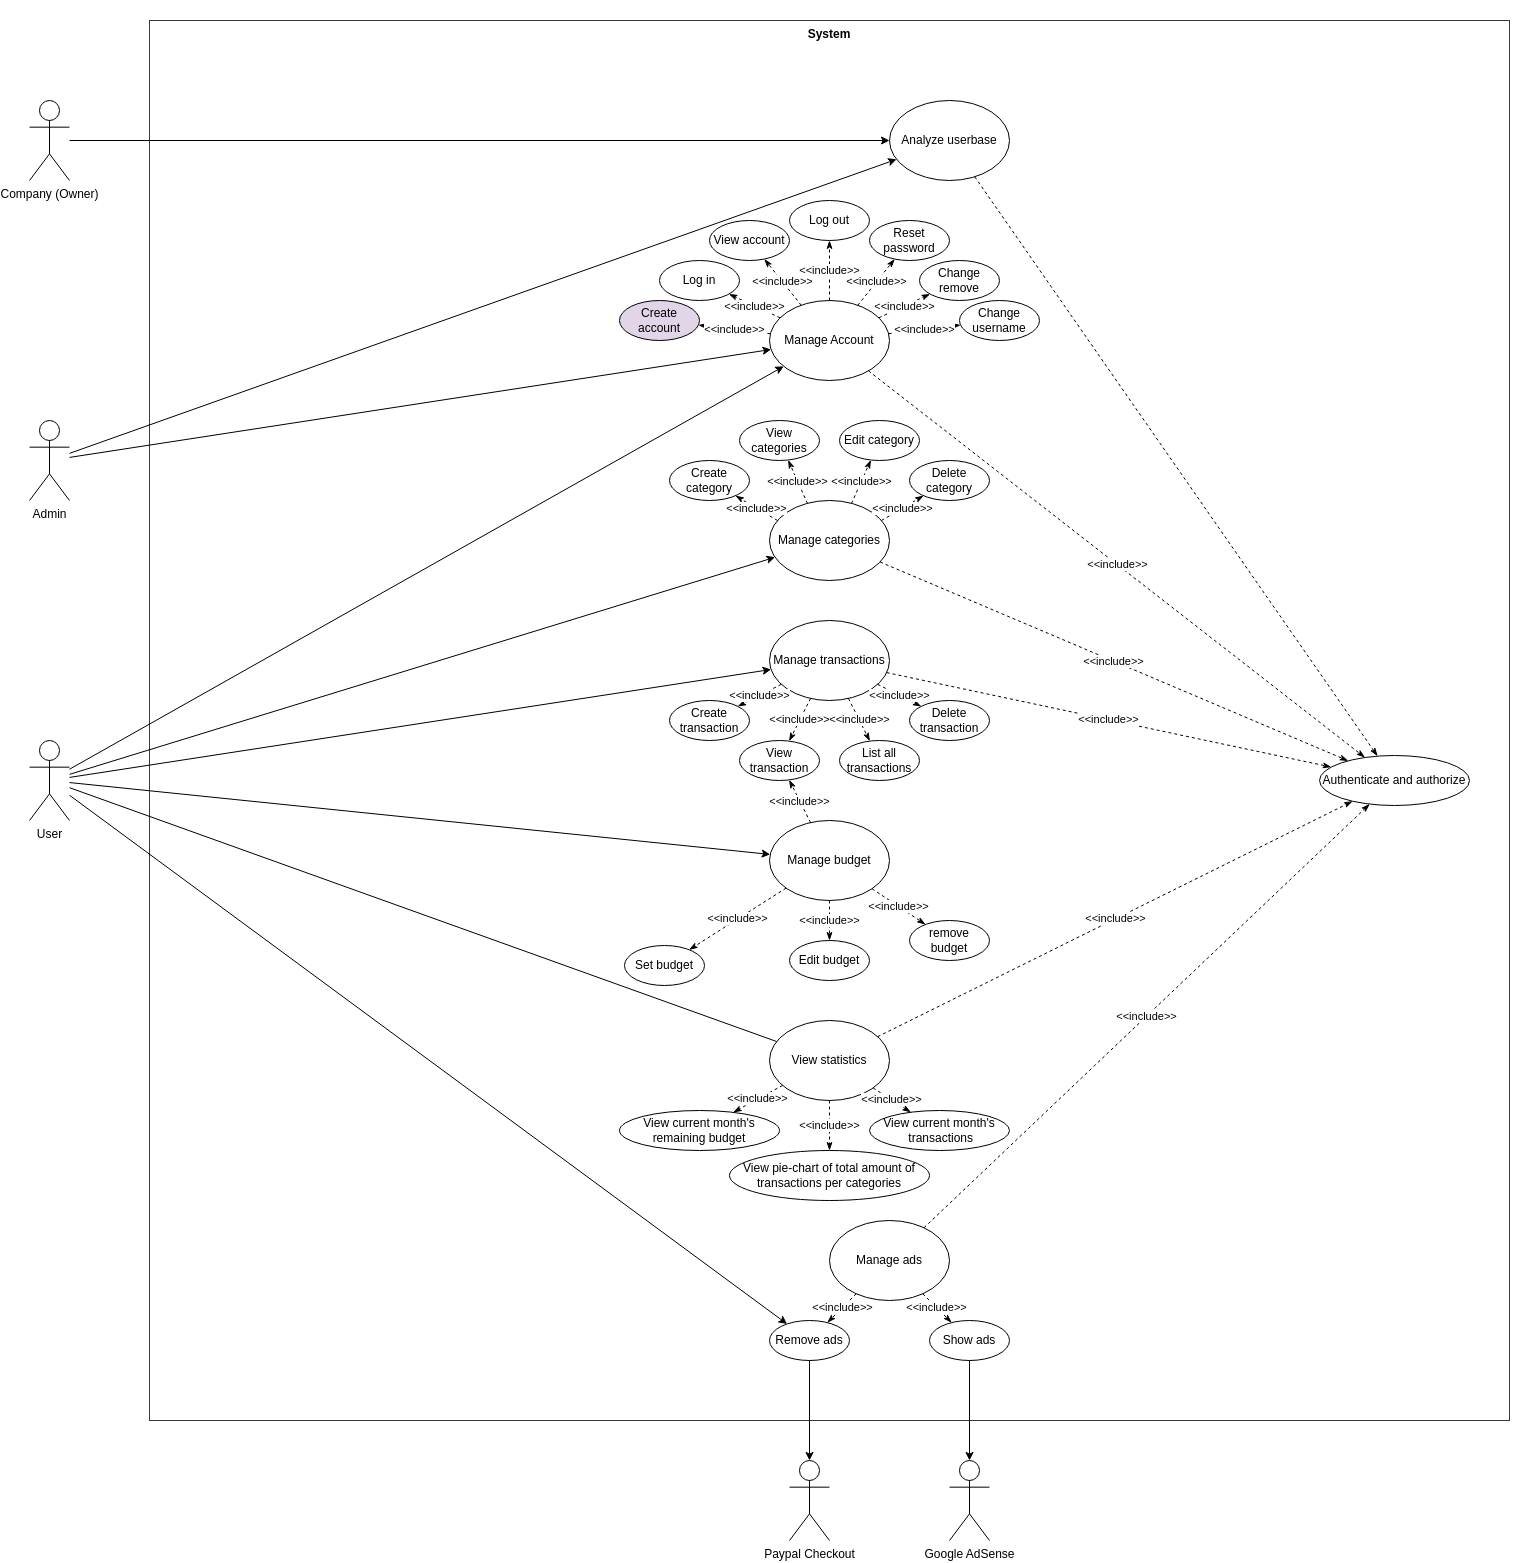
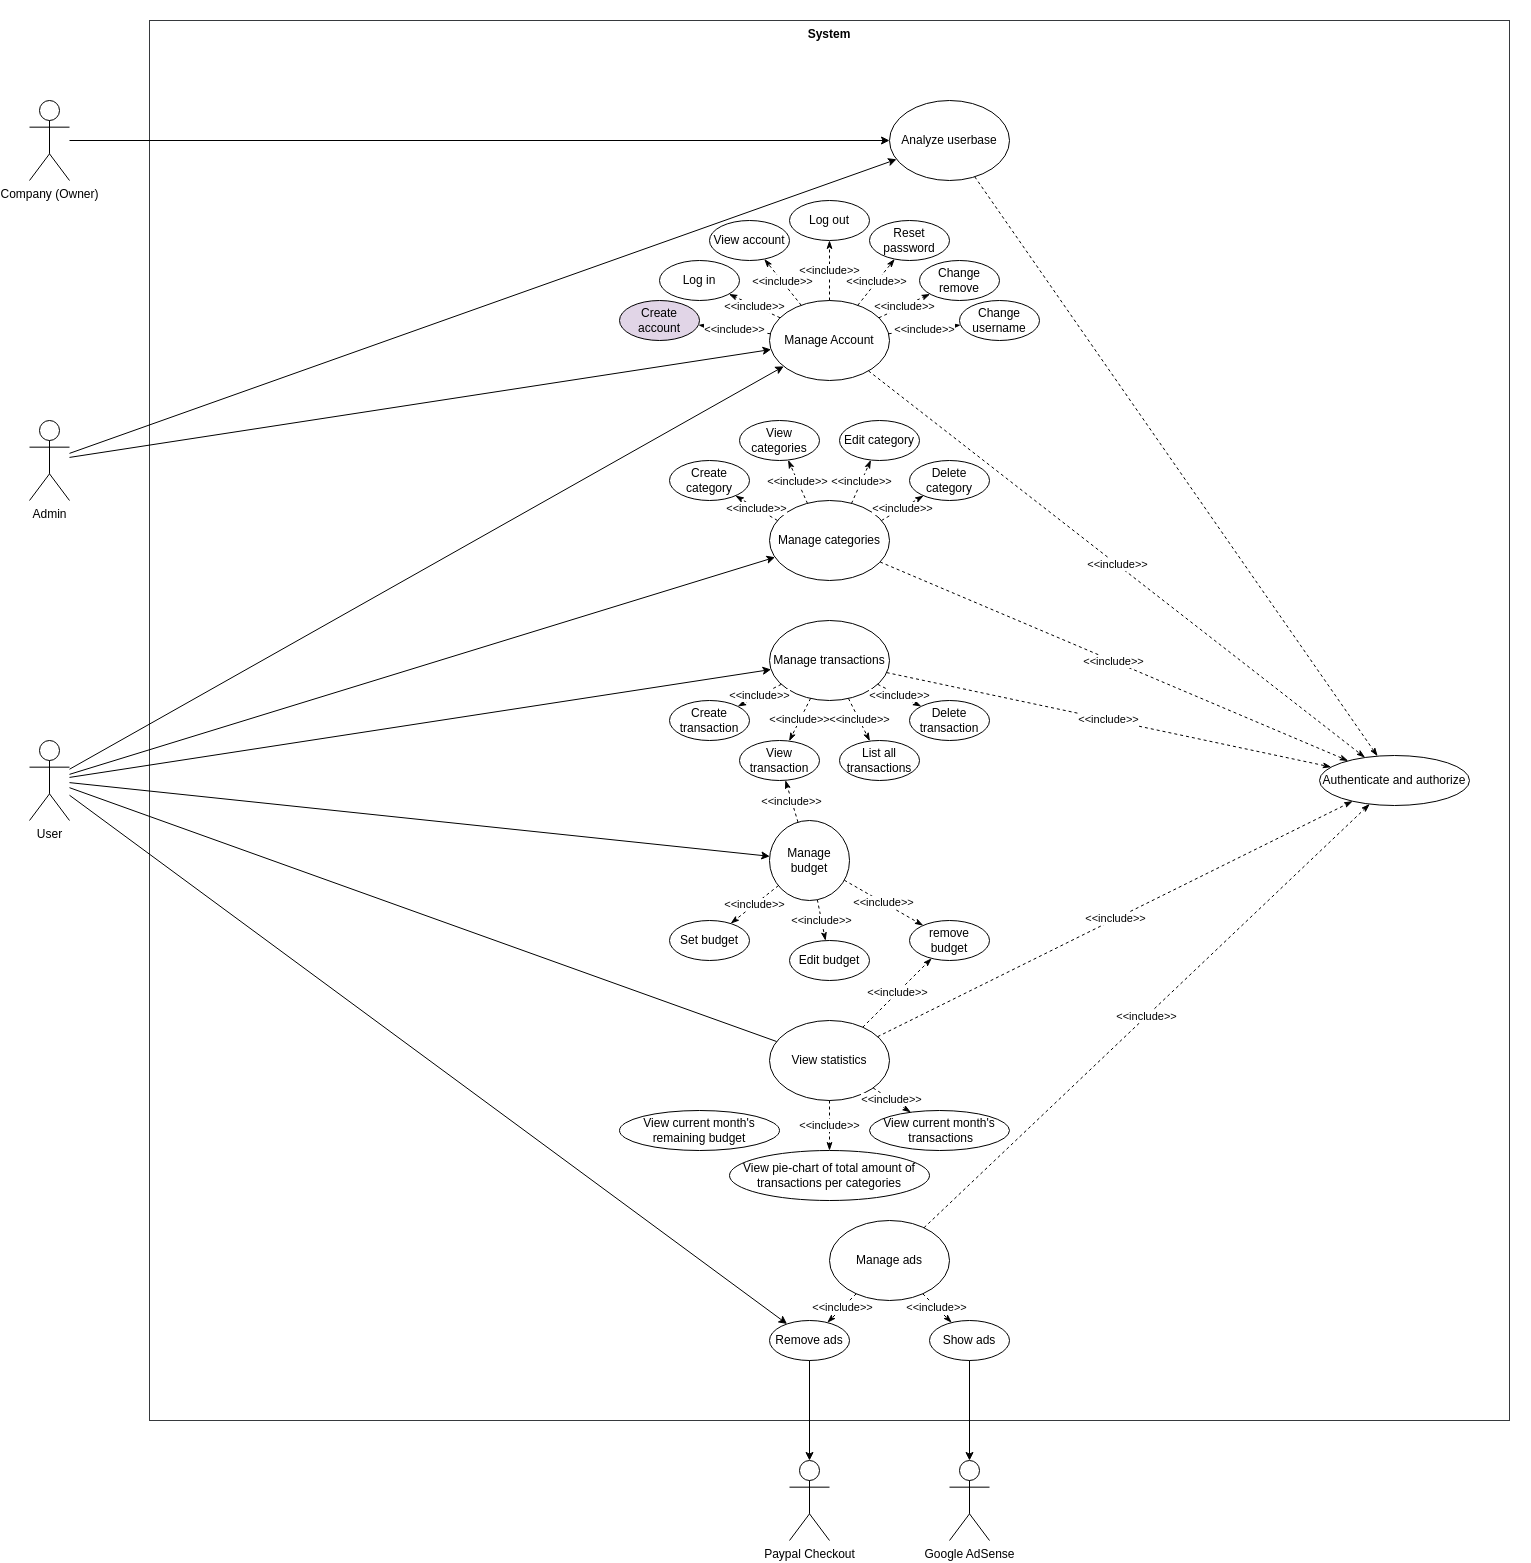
node "Manage budget": size 120x80 -> 80x80
node "Set budget": moved (665, 966) -> (710, 941)
edge "View statistics" -> "View current month's remaining budget": now "View statistics" -> "remove budget"
